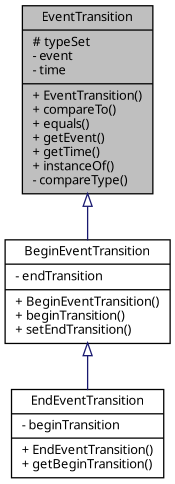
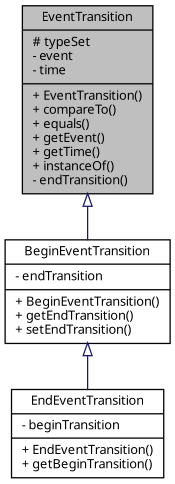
node "EventTransition": text "- compareType()" -> "- endTransition()"
node "BeginEventTransition": text "+ beginTransition()" -> "+ getEndTransition()"
